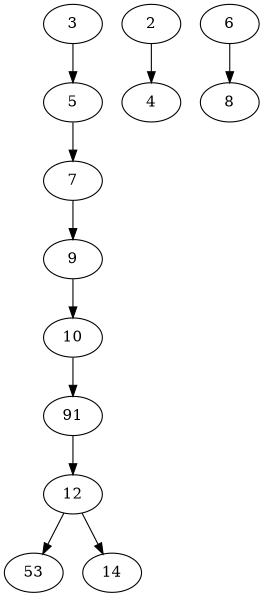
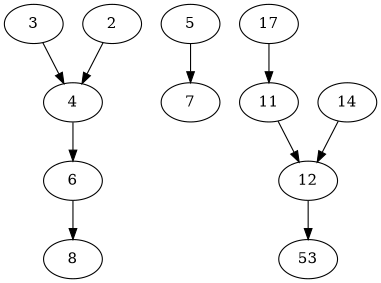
edge "3" -> "5": now "3" -> "4"
edge "4" -> "6": added
node "9": removed
node "10": label "10" -> "17"
node "91": label "91" -> "11"
edge "12" -> "14": reversed
